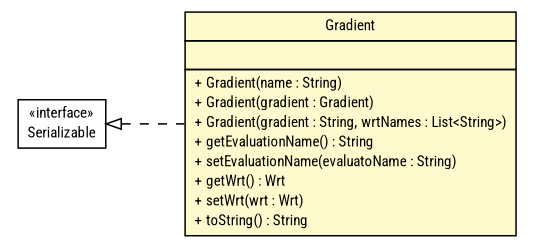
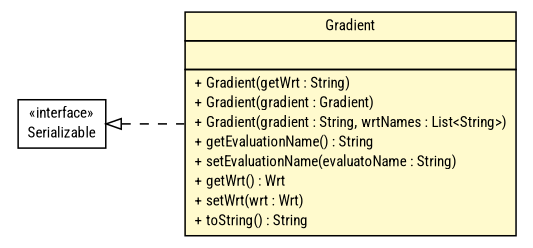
node "Gradient": text "+ Gradient(name : String)" -> "+ Gradient(getWrt : String)"
